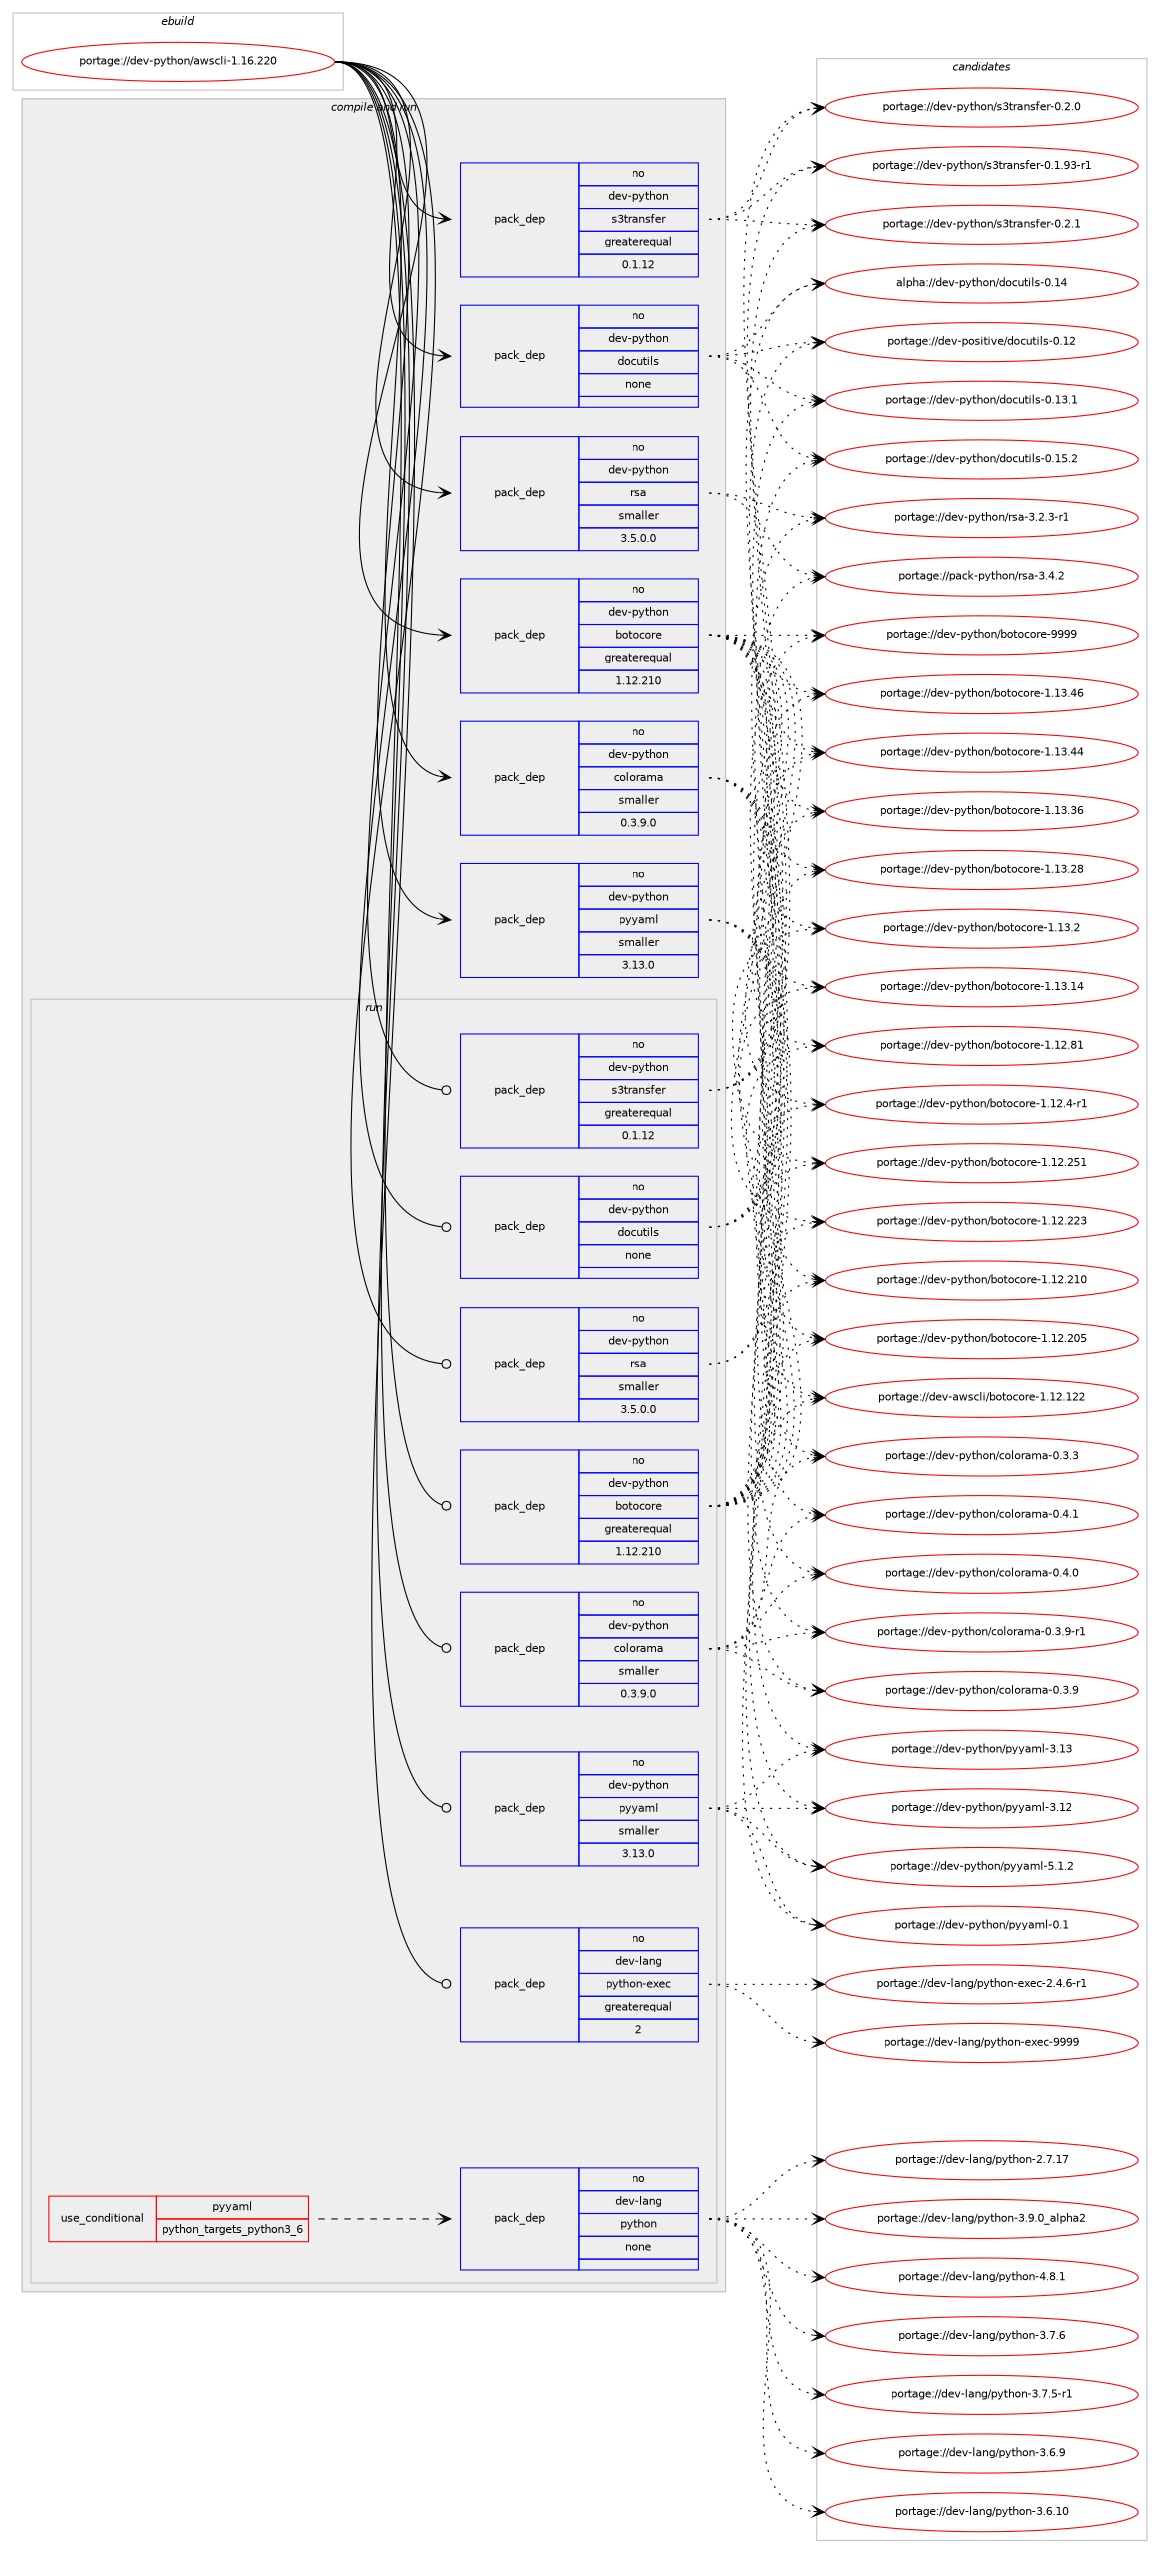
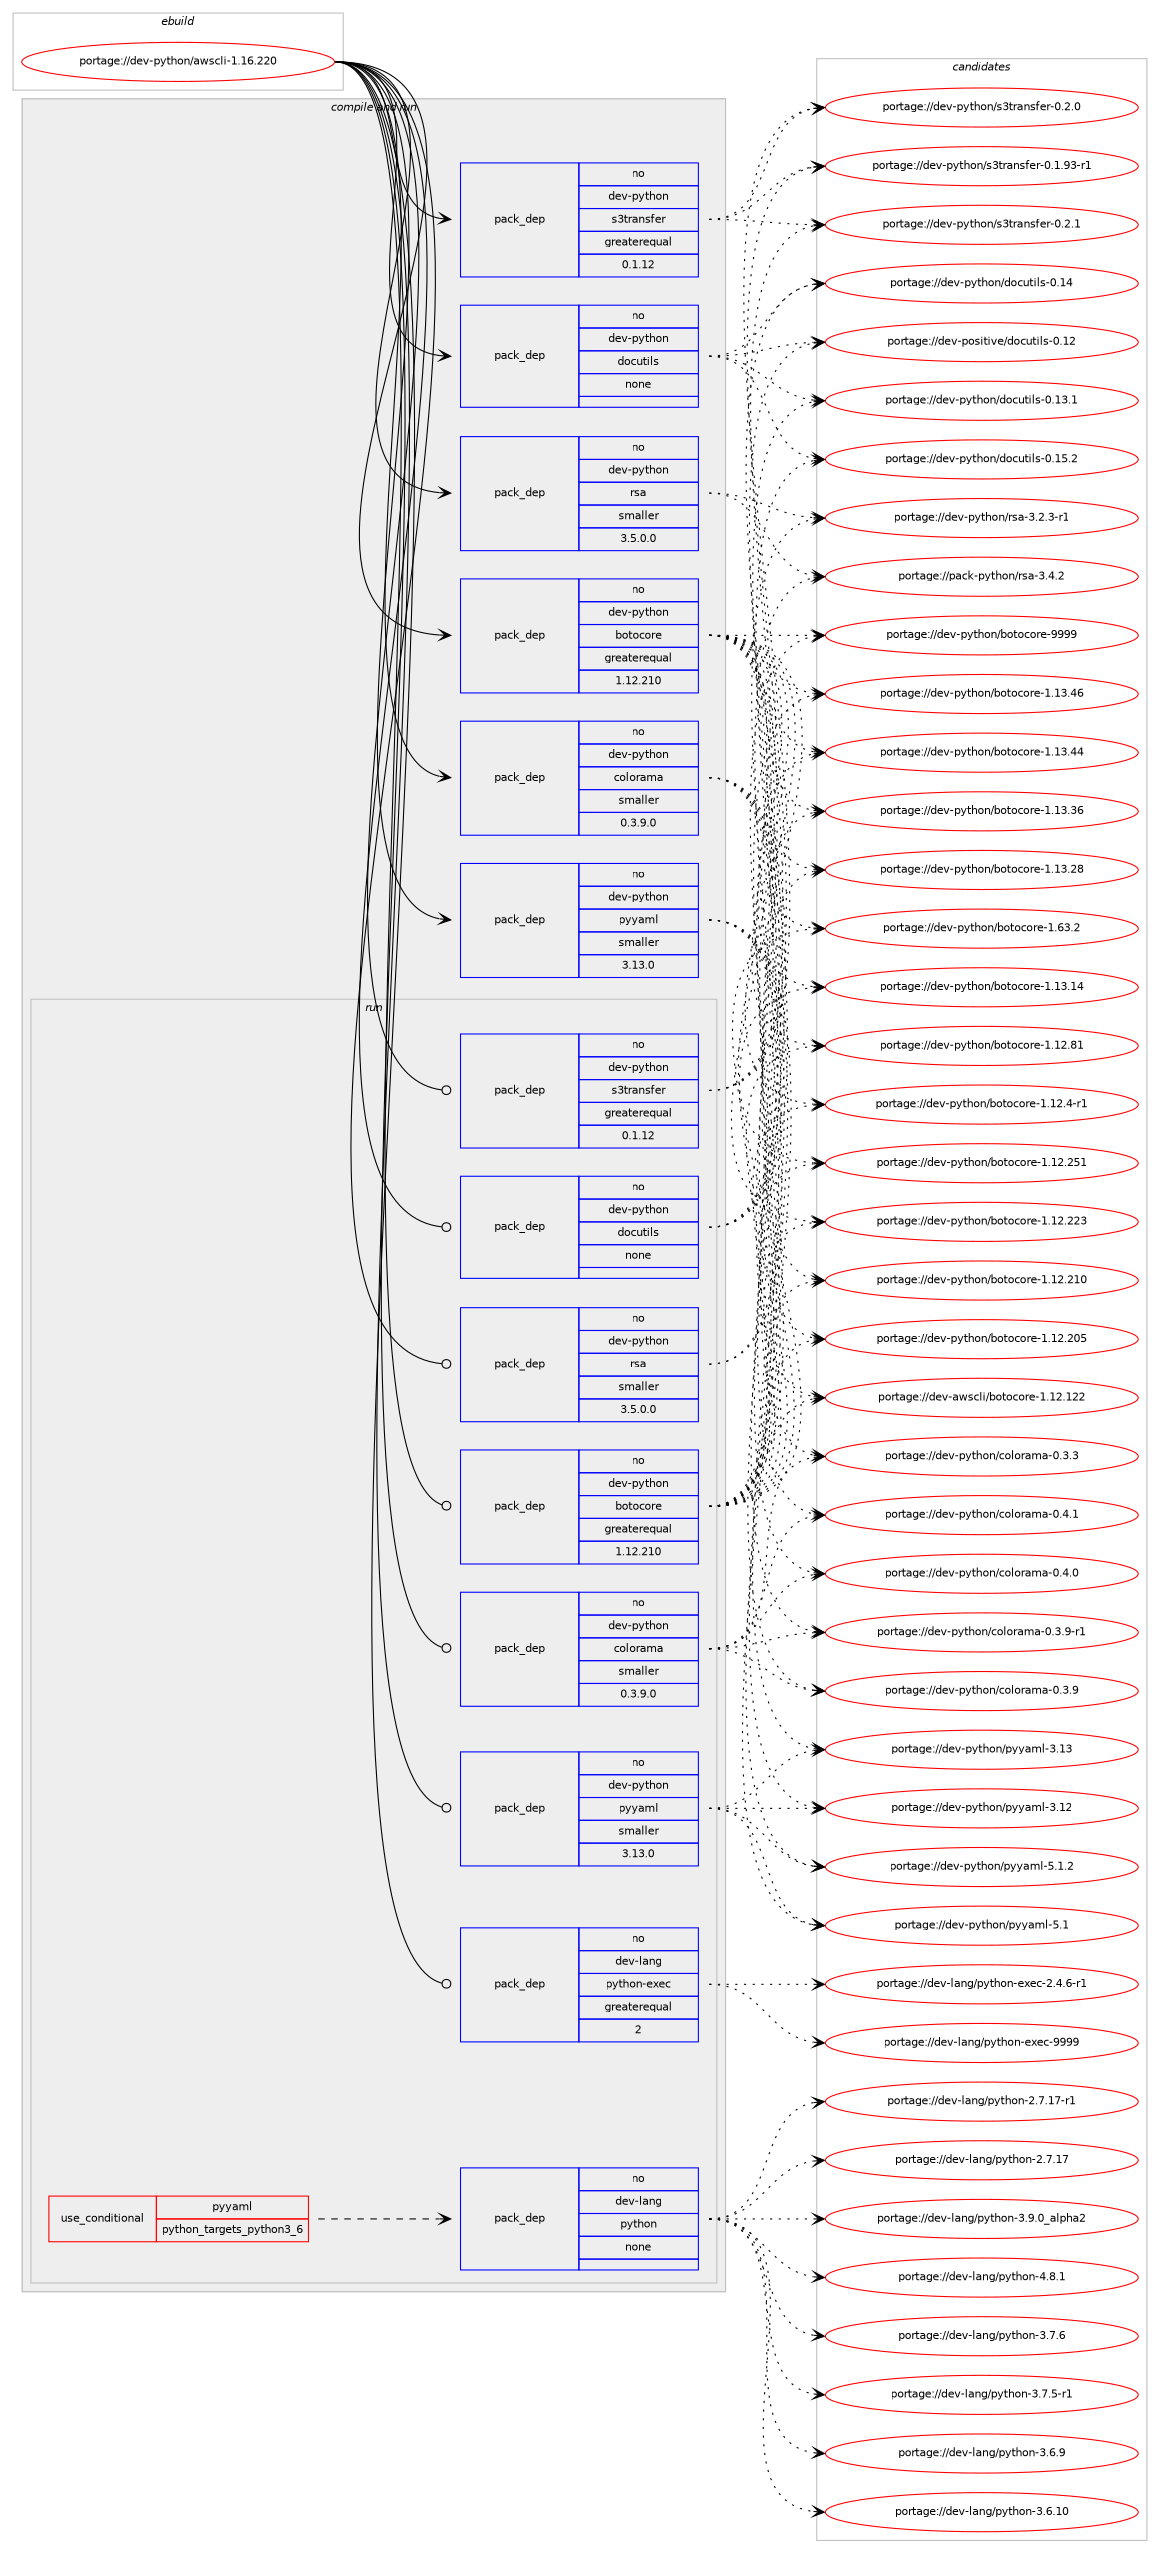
node "alpha://dev-python/docutils-0.14": label "alpha://dev-python/docutils-0.14" -> "portage://dev-python/docutils-0.14"
node "portage://dev-python/botocore-1.13.2": label "portage://dev-python/botocore-1.13.2" -> "portage://dev-python/botocore-1.63.2"
node "portage://dev-python/pyyaml-0.1": label "portage://dev-python/pyyaml-0.1" -> "portage://dev-python/pyyaml-5.1"
node "portage://dev-lang/python-2.7.17-r1": added
